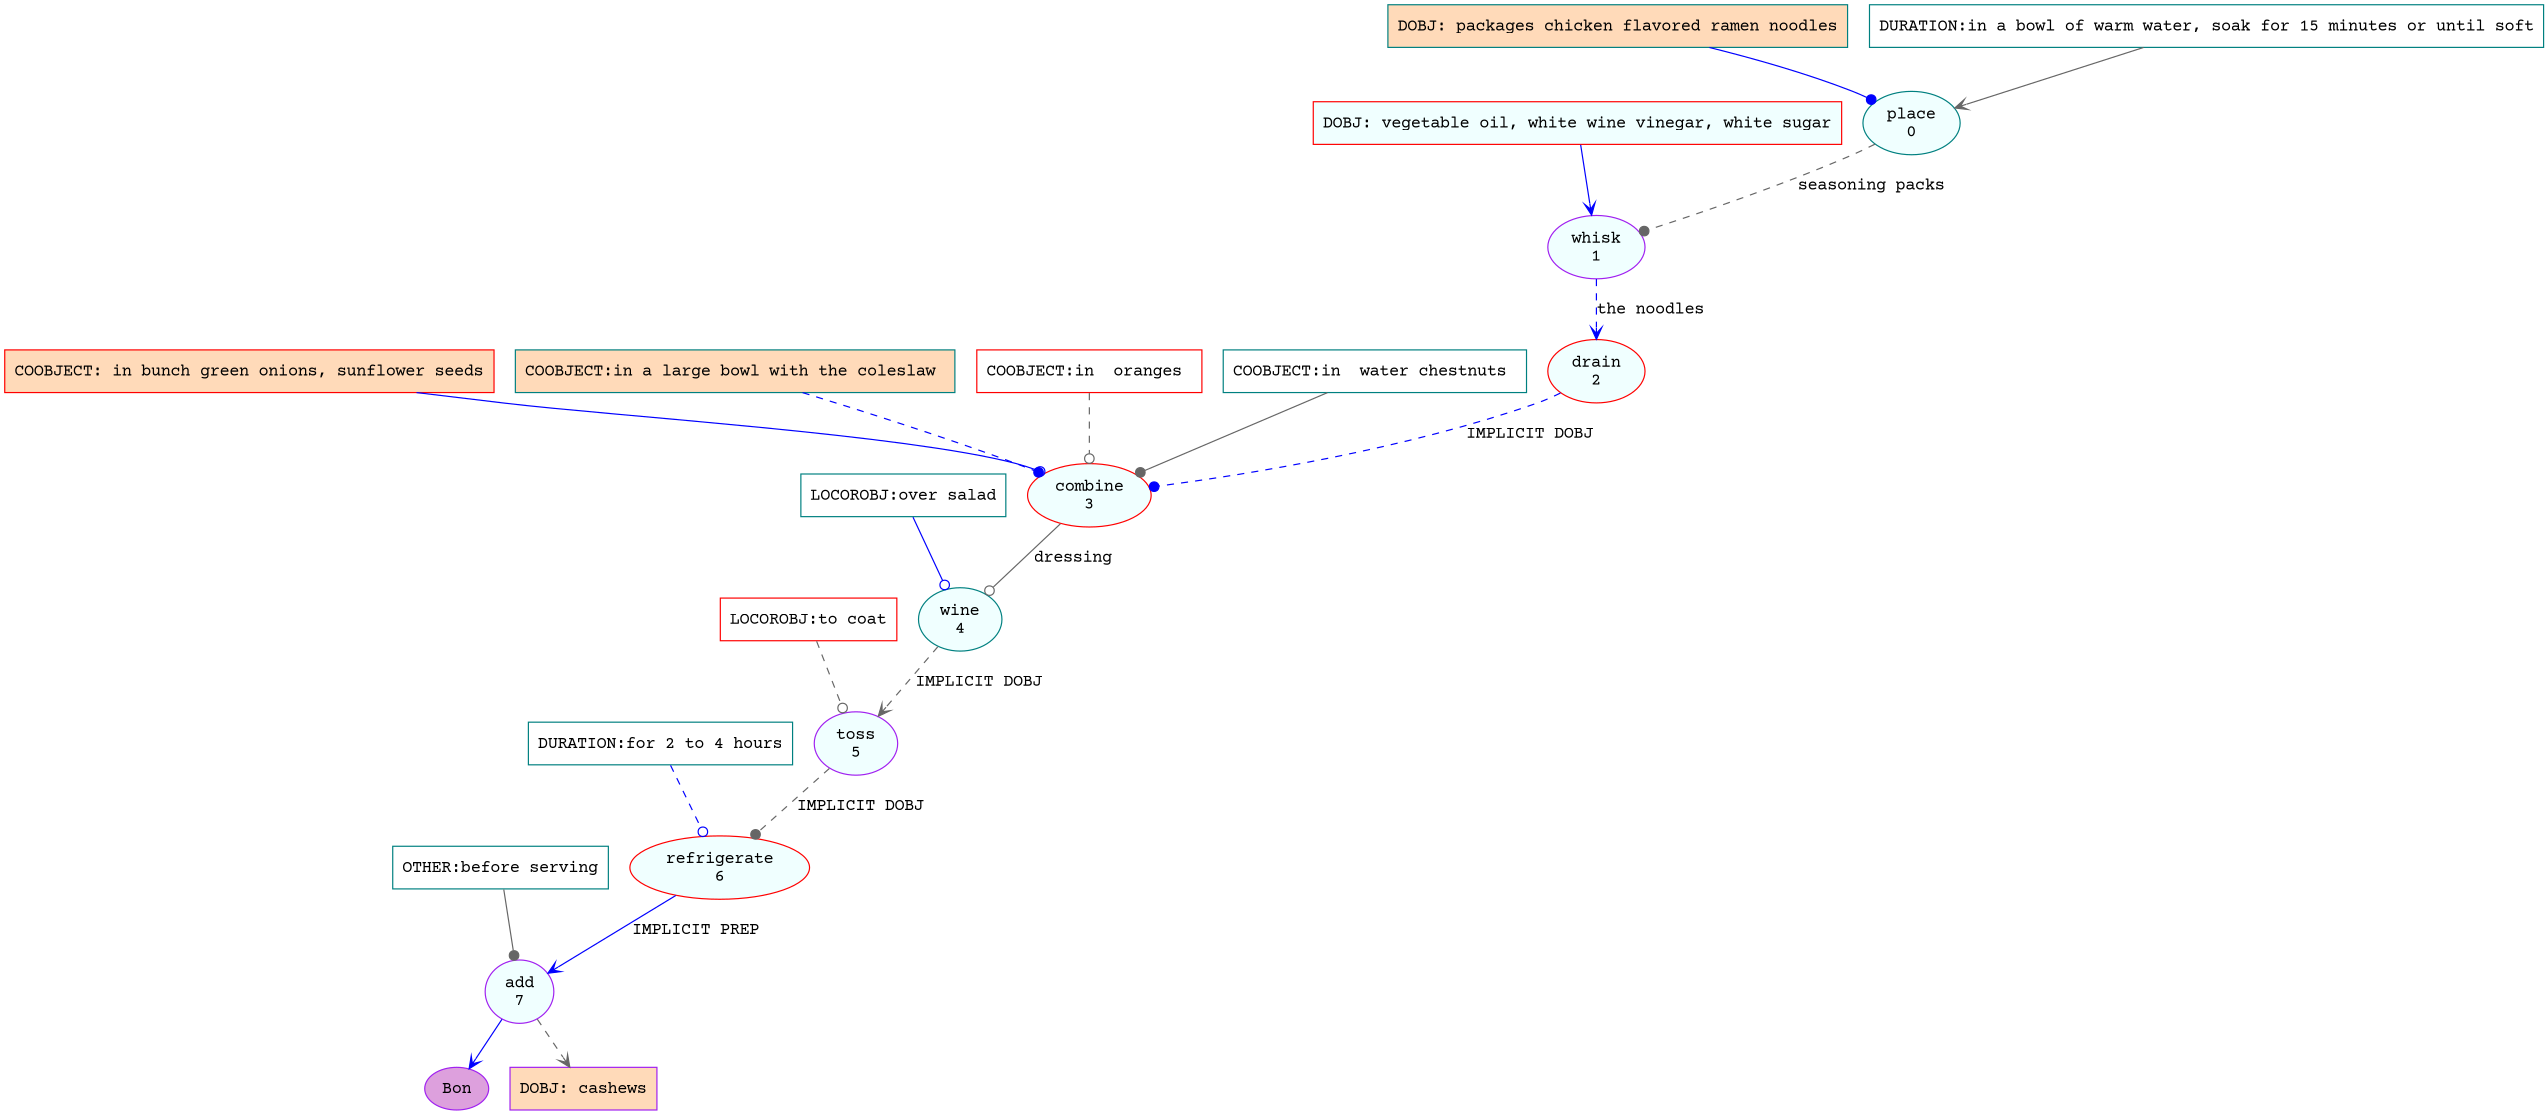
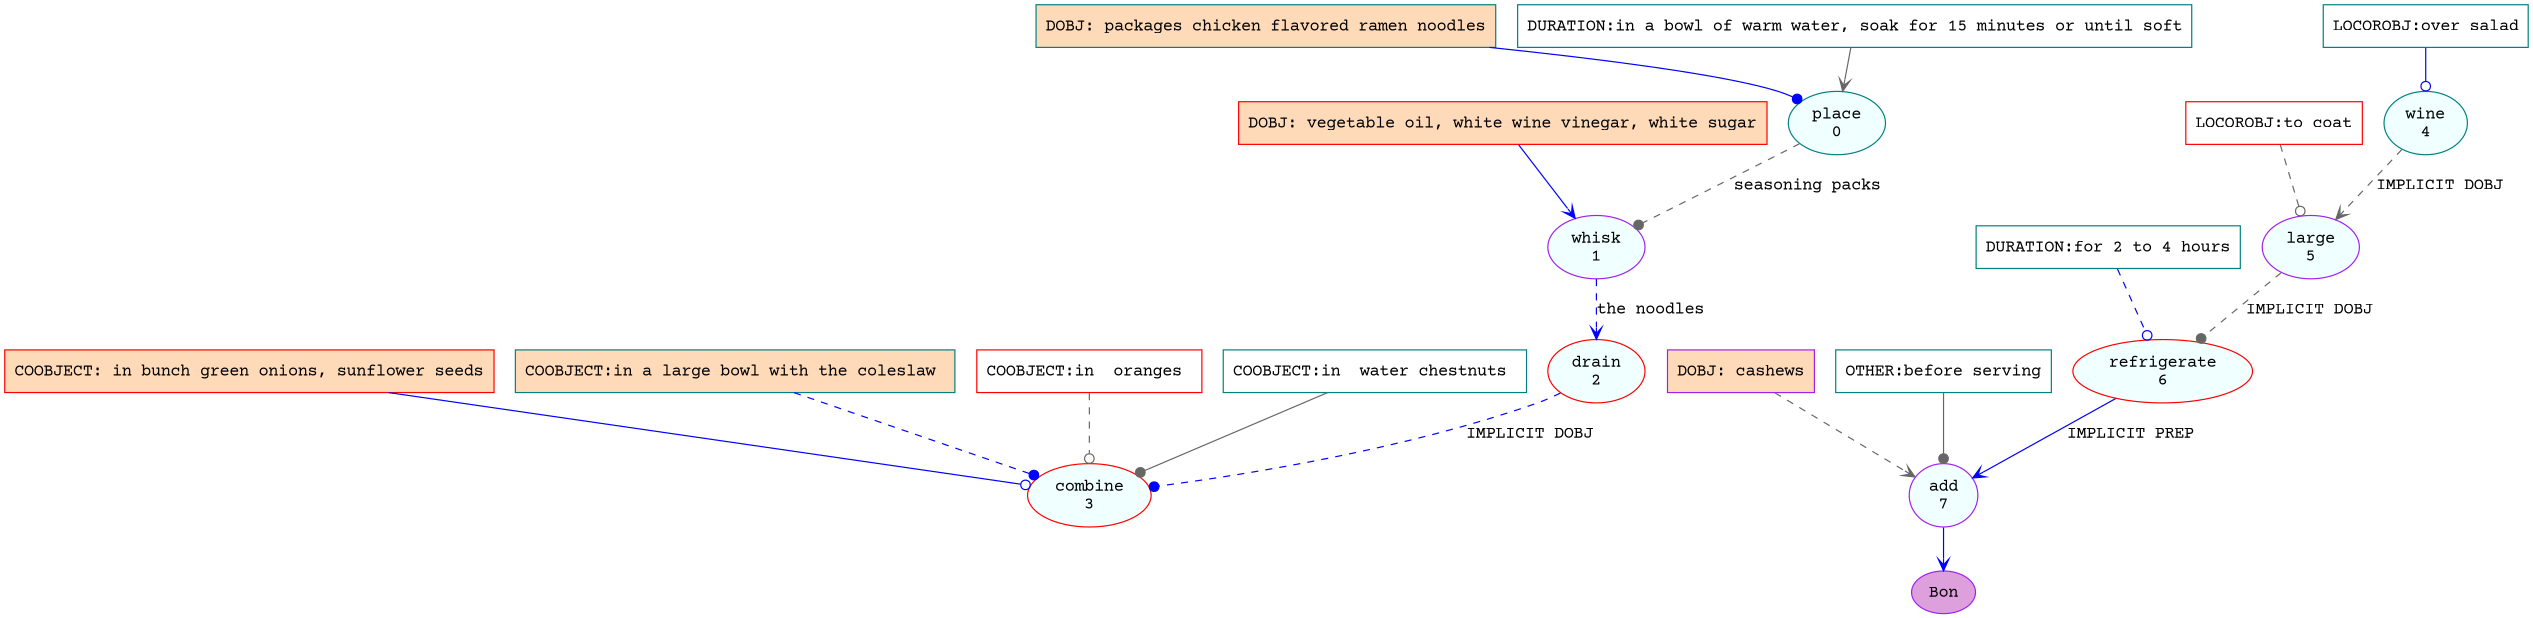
node "DOBJ: vegetable oil, white wine vinegar, white sugar": fillcolor azure -> peachpuff
edge "combine 3" -> "wine 4": removed, label "dressing"
node "toss 5": label "toss 5" -> "large 5"
edge "add 7" -> "DOBJ: cashews": reversed
